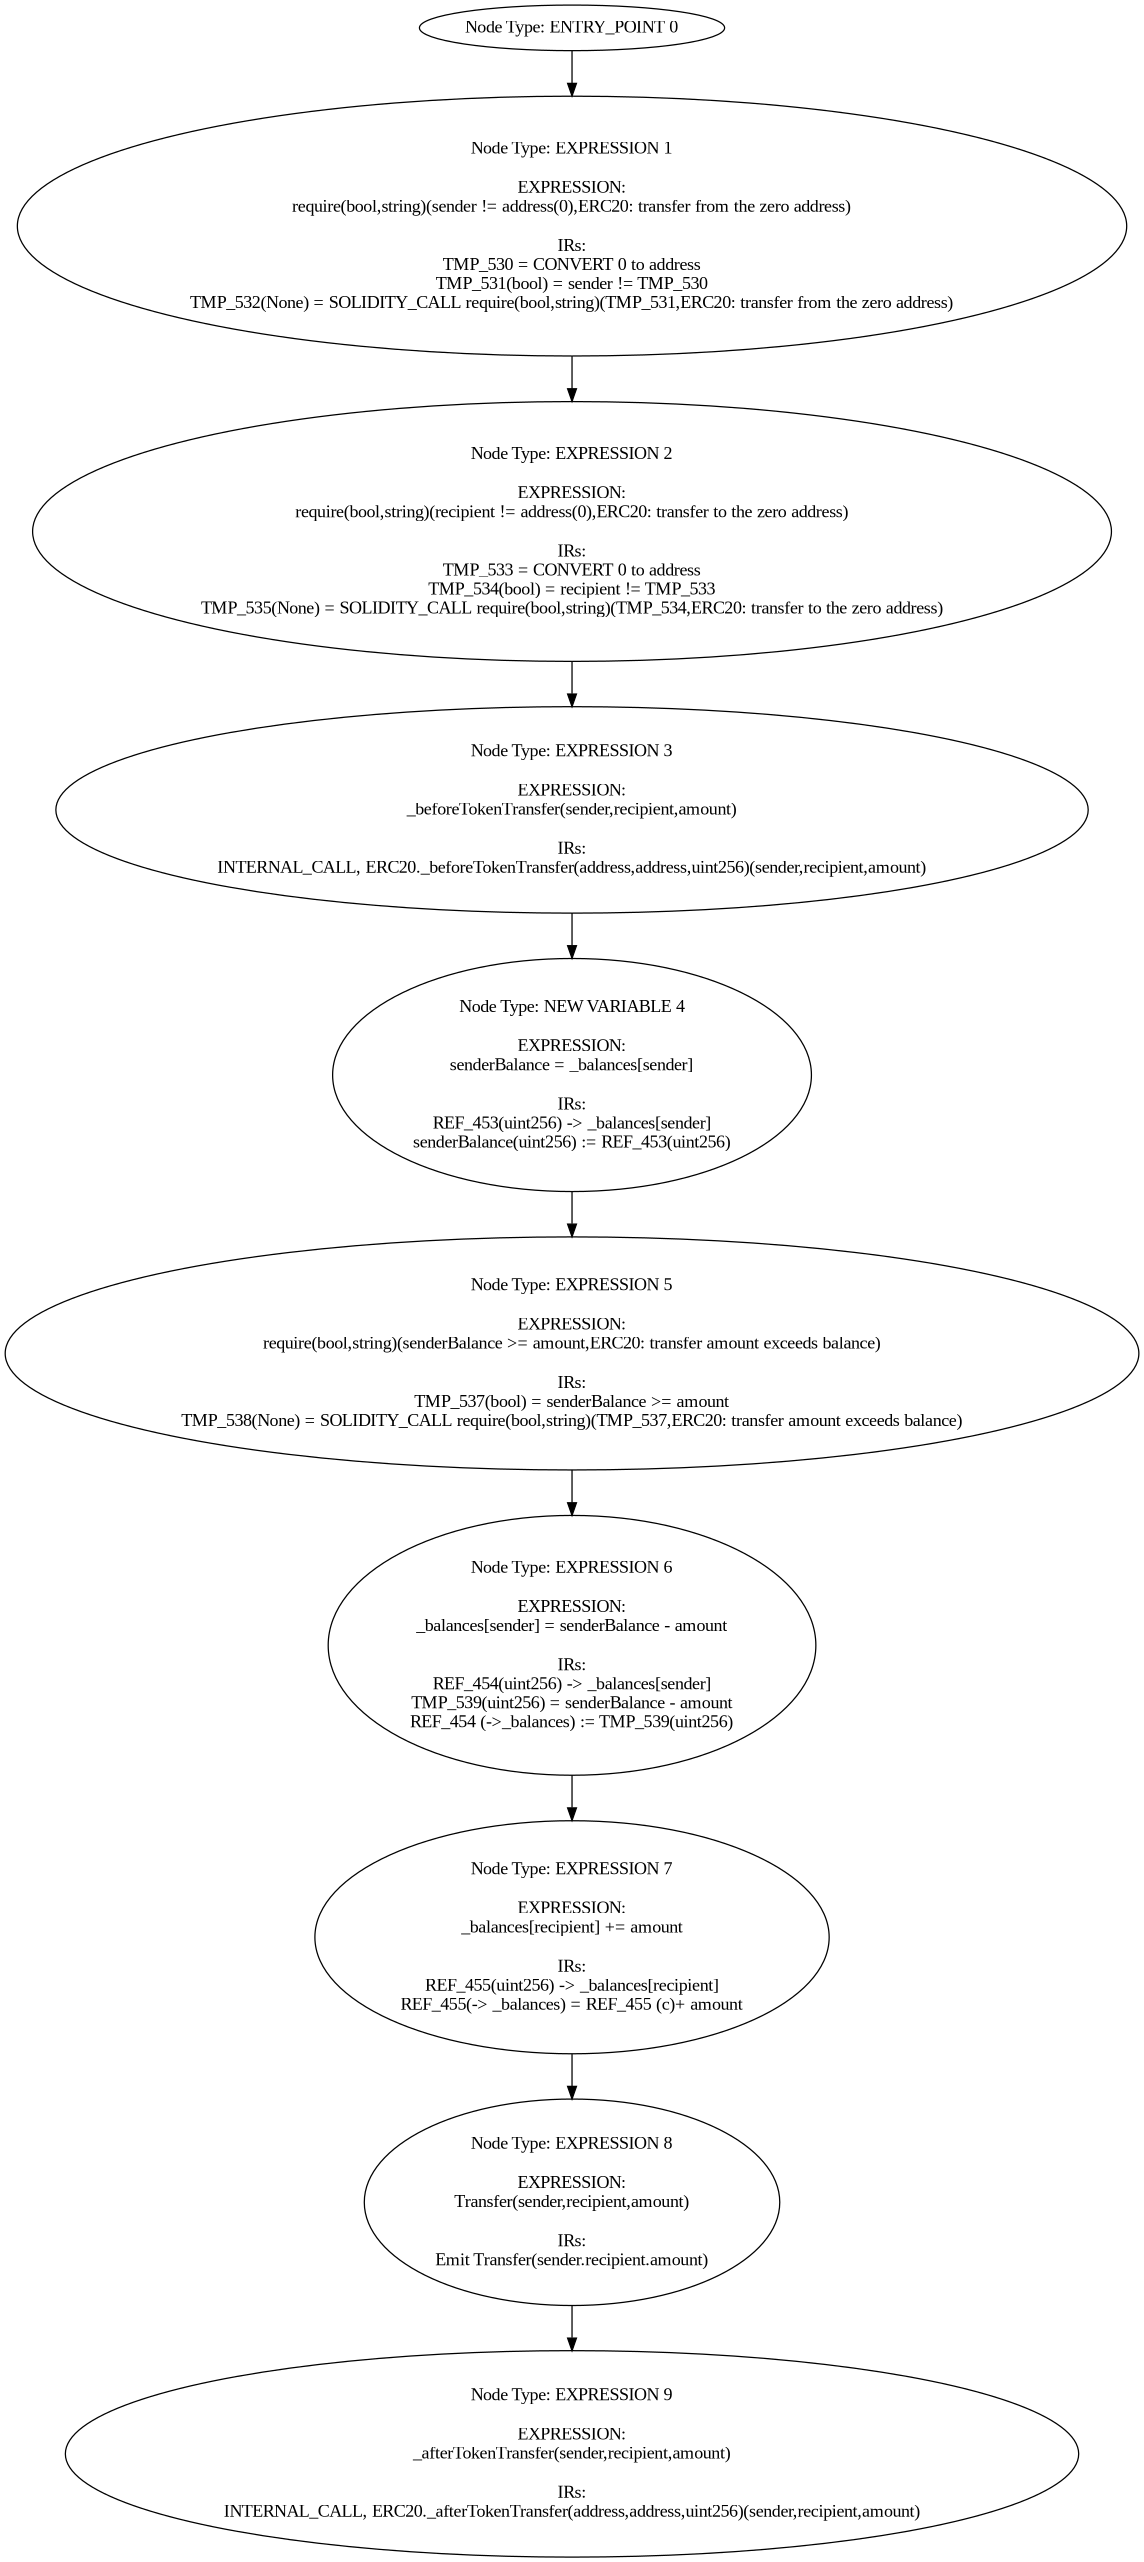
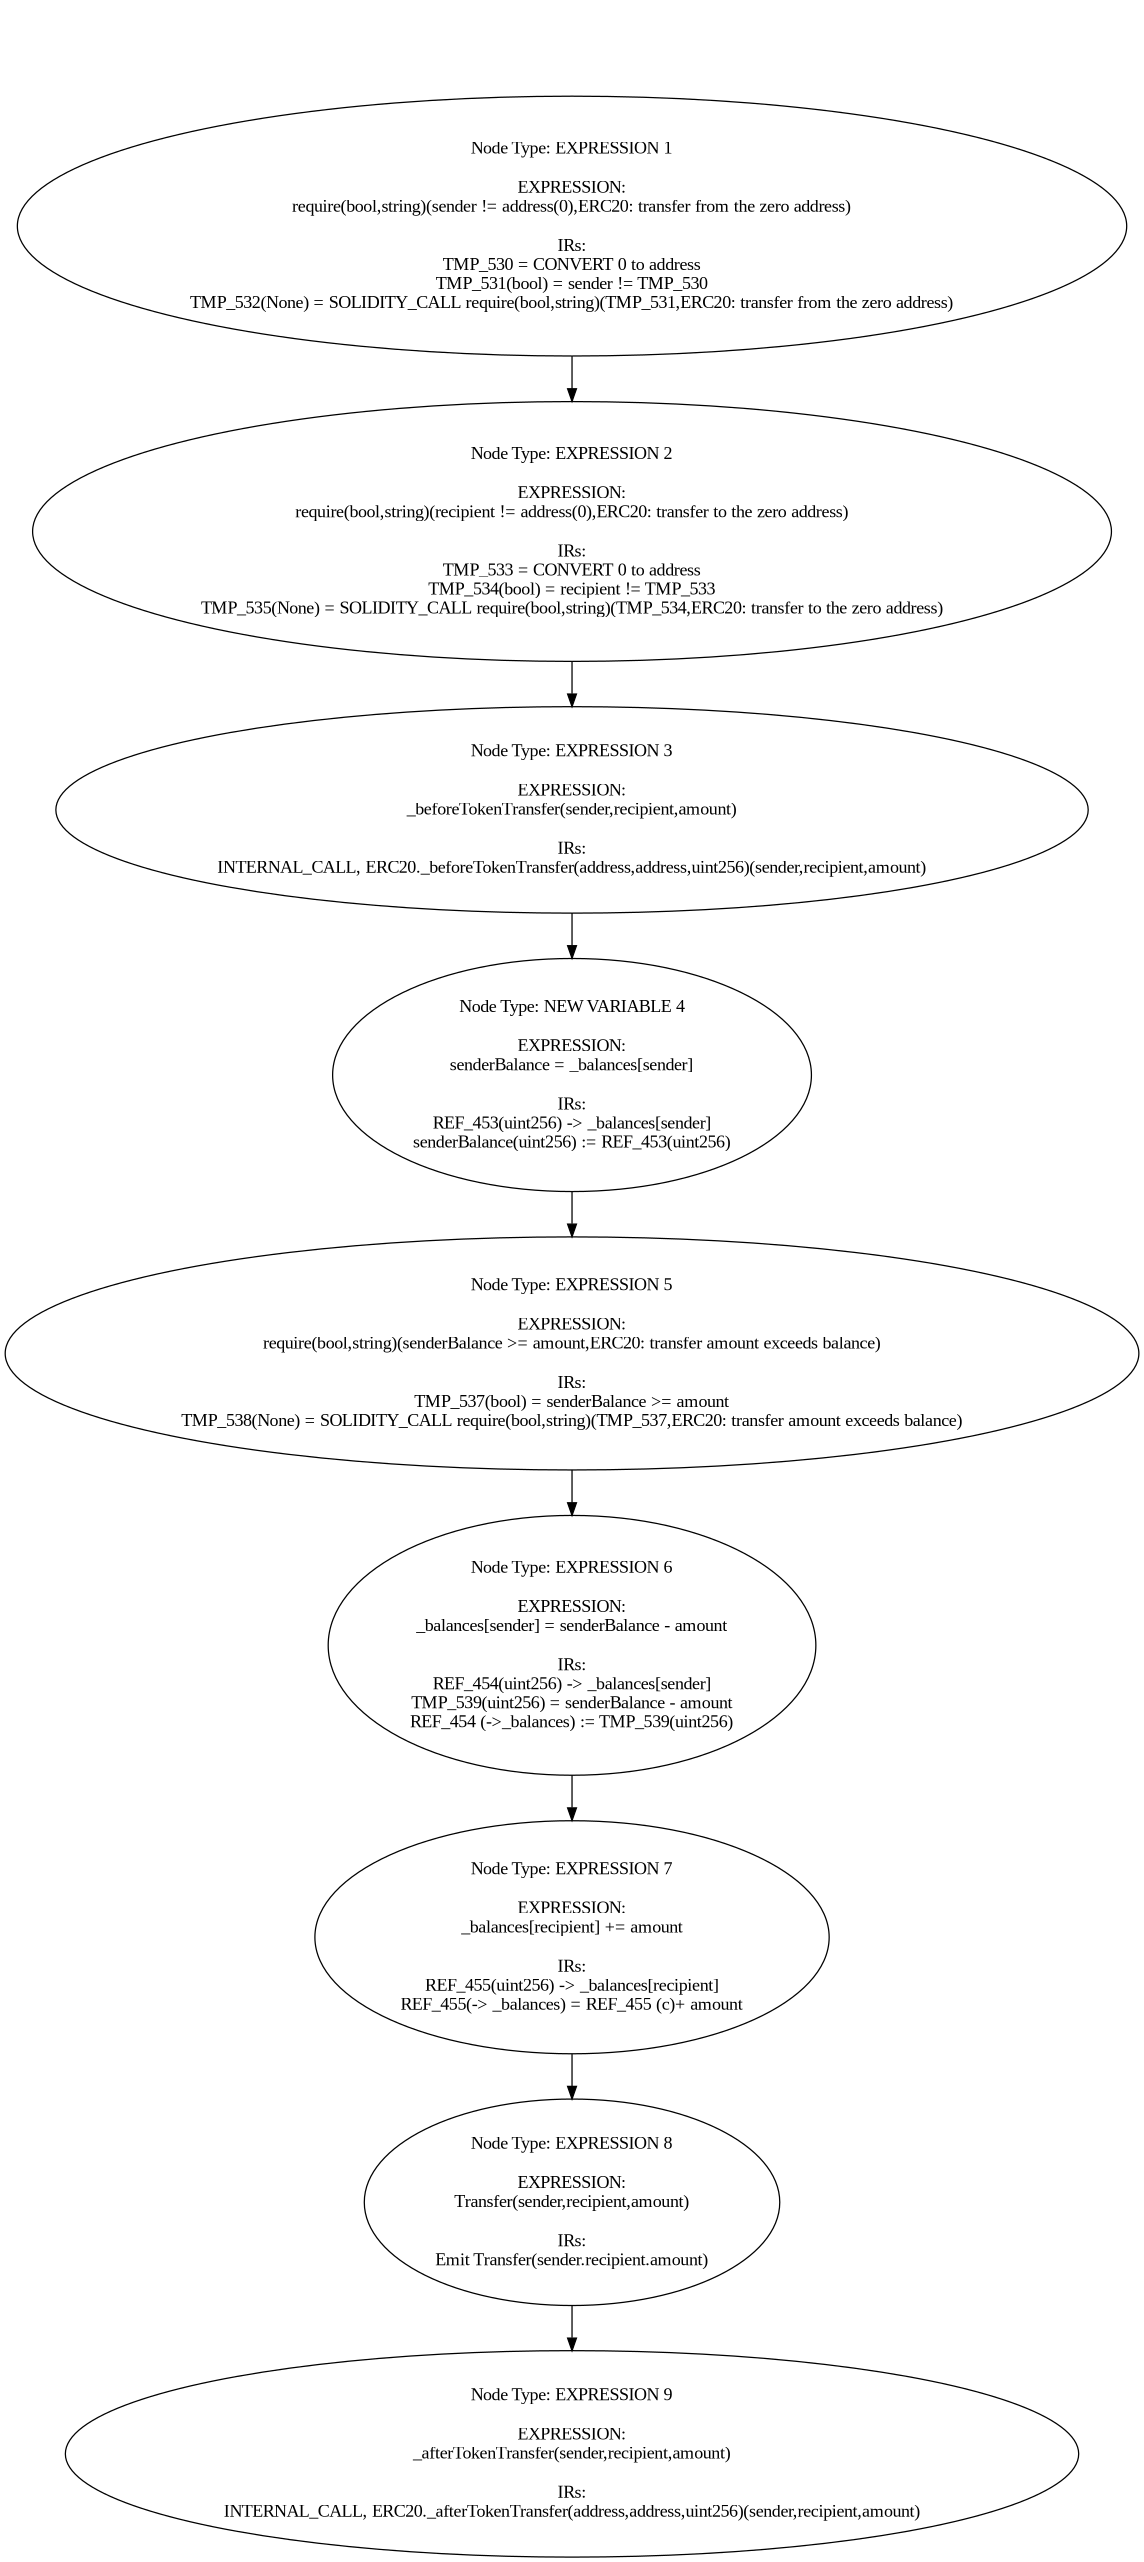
node "Node Type: ENTRY_POINT 0": removed
